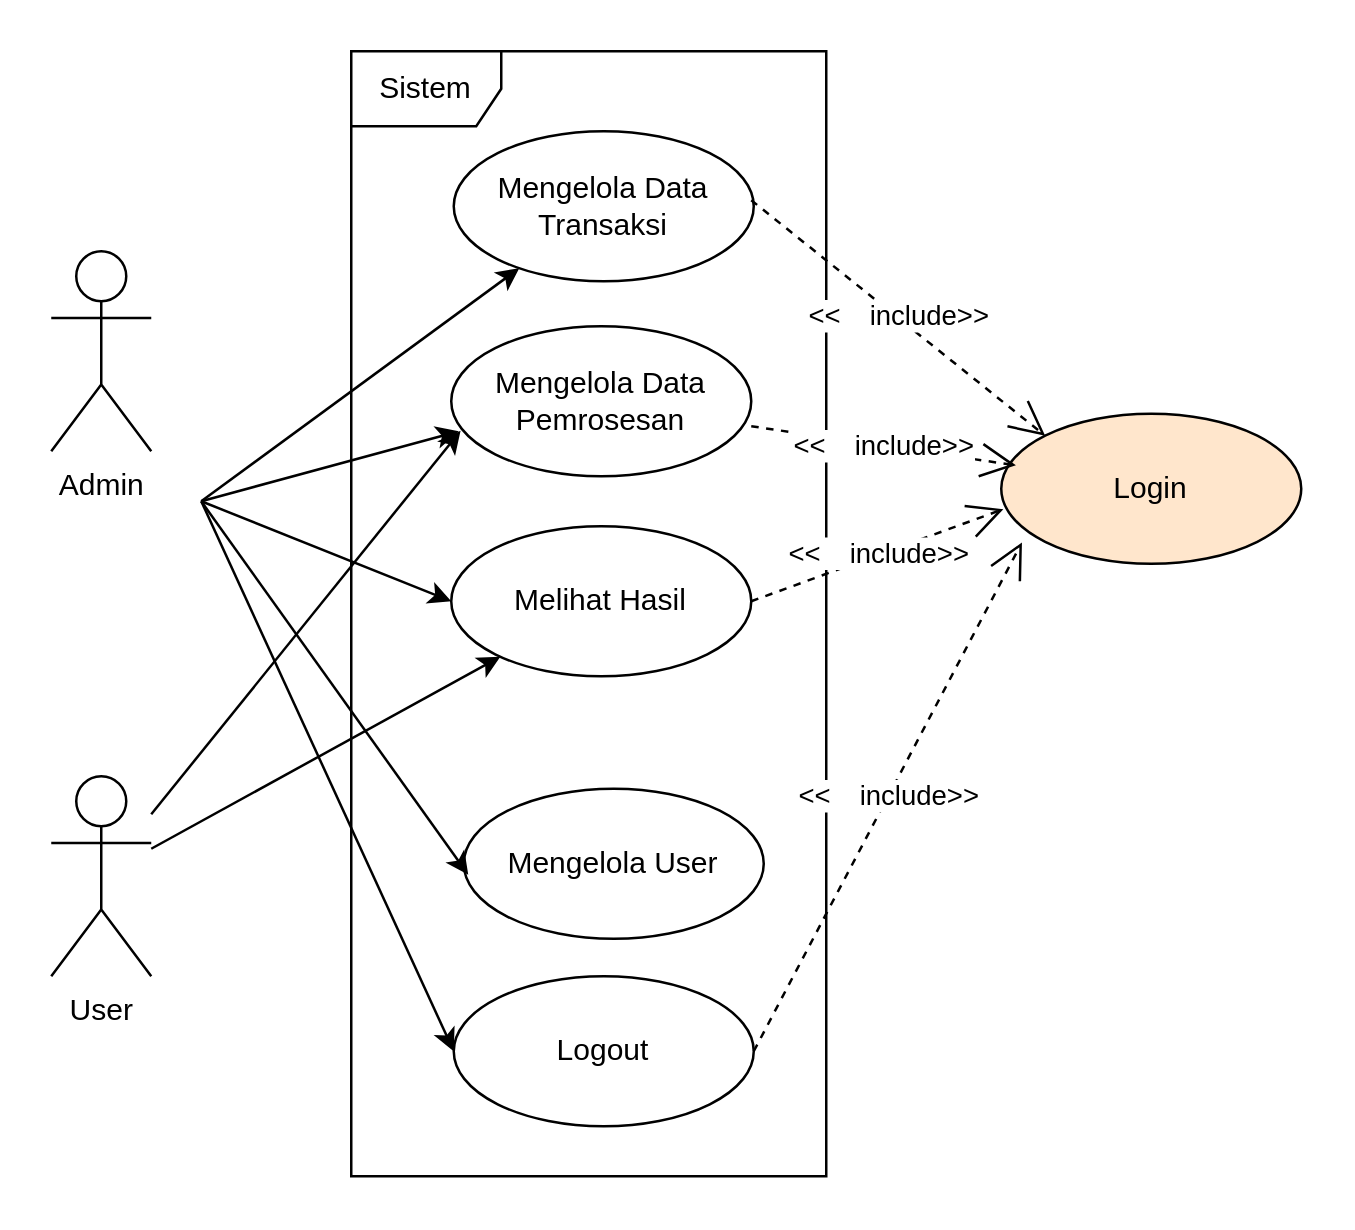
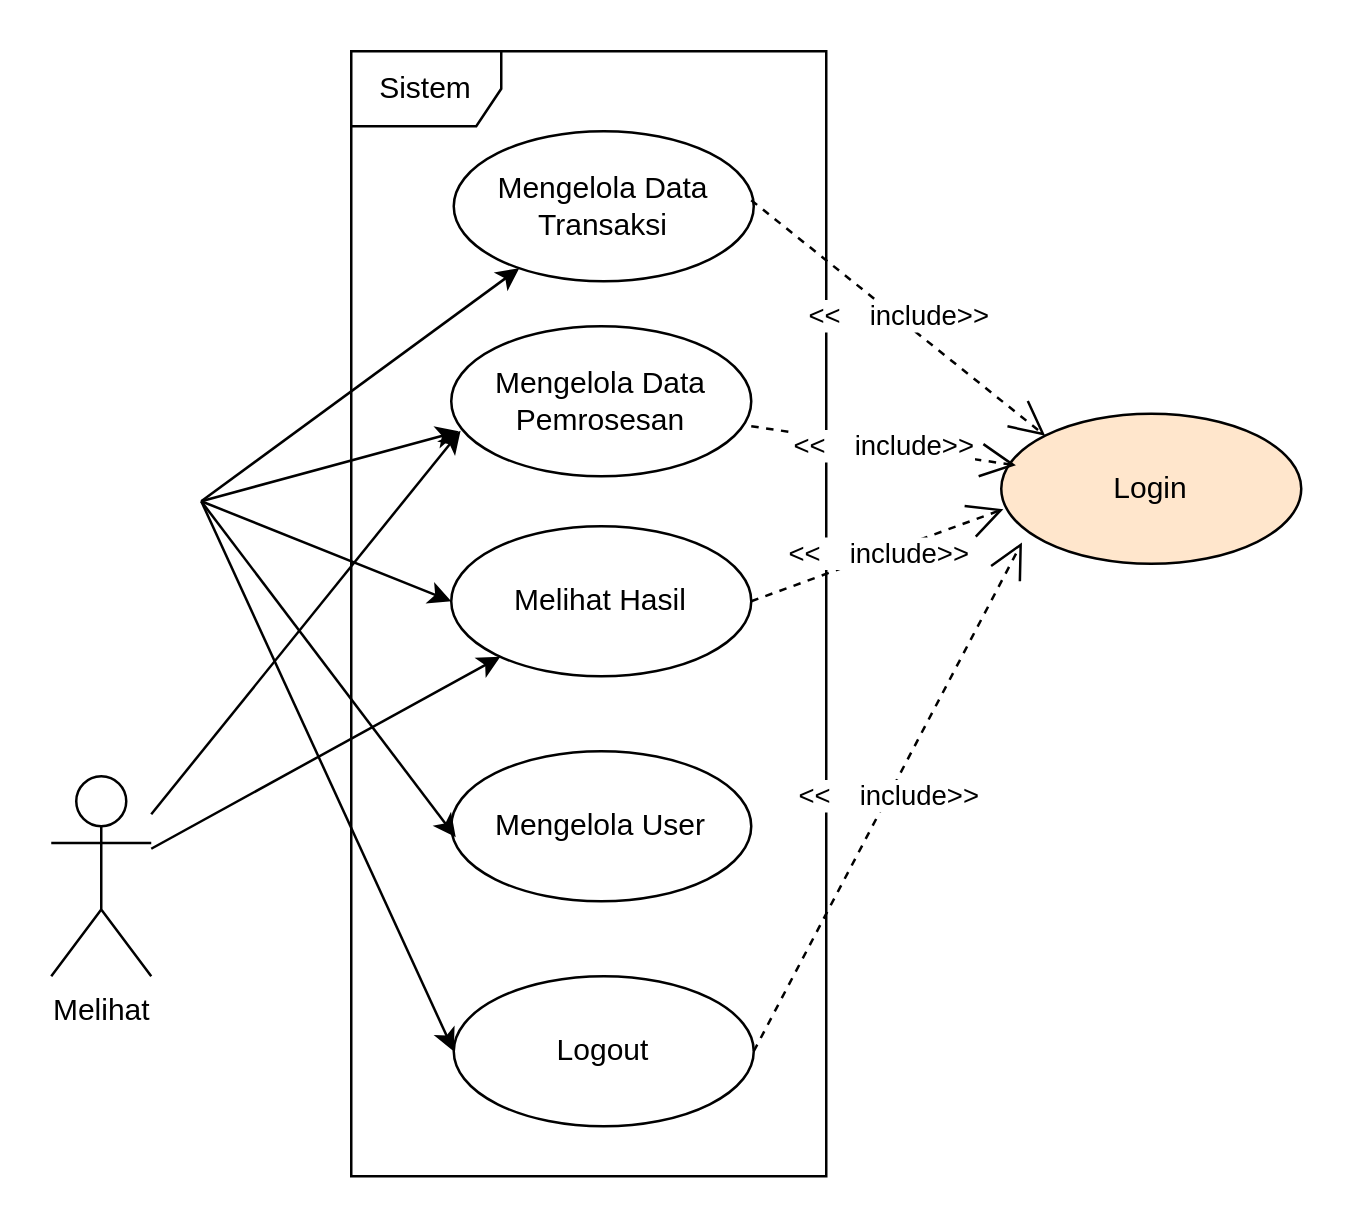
node "Admin": removed
node "Mengelola User": moved (614, 864) -> (601, 826)
node "User": label "User" -> "Melihat"
